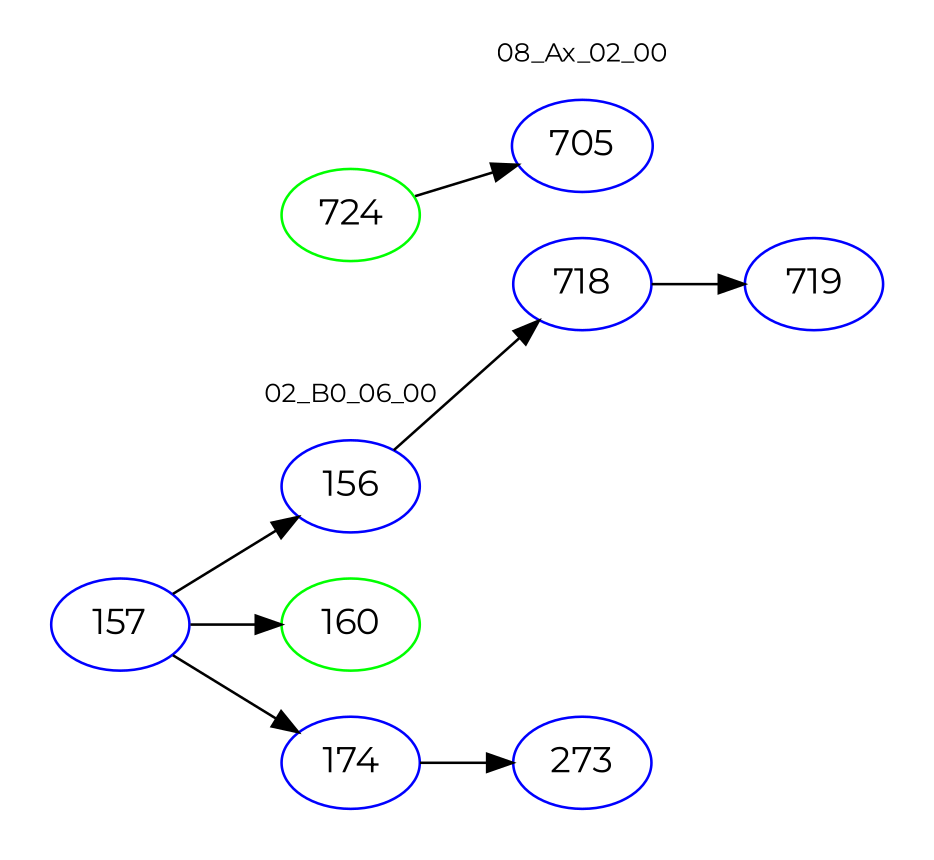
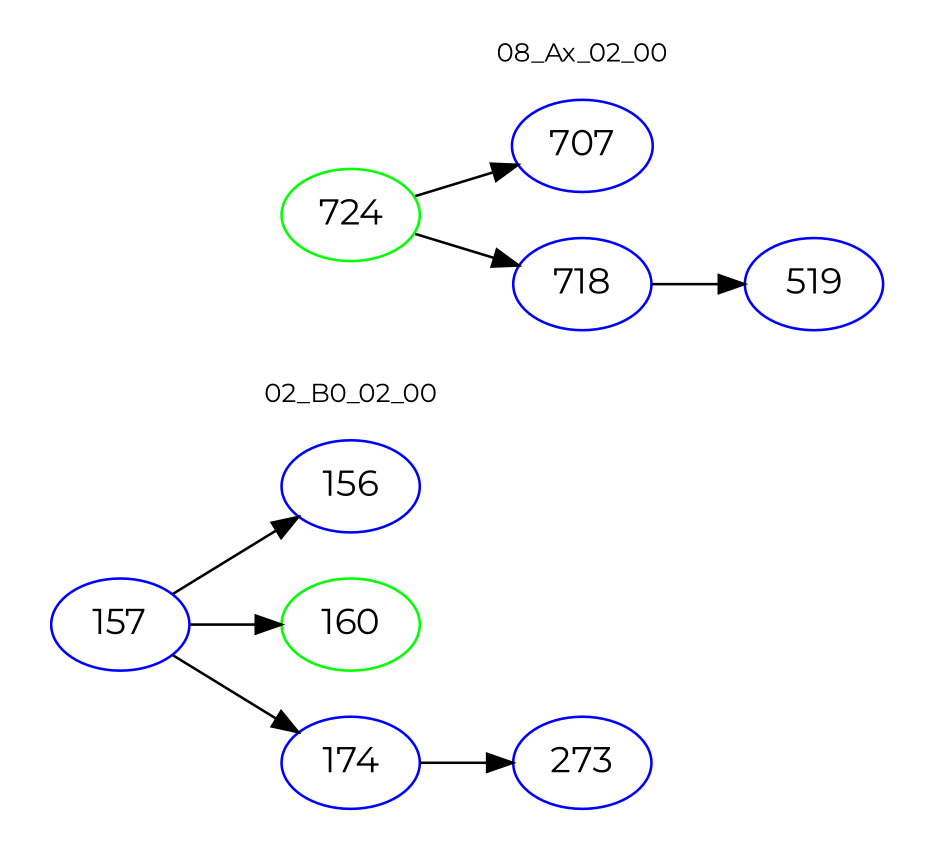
node "705": label "705" -> "707"
node "719": label "719" -> "519"
edge "156" -> "718": now "724" -> "718"
cluster "02_B0_06_00": label "02_B0_06_00" -> "02_B0_02_00"
